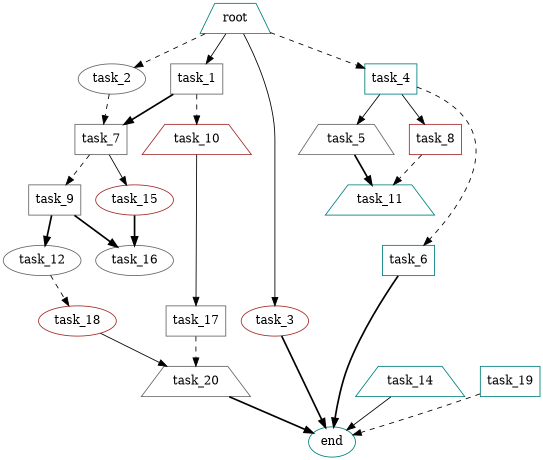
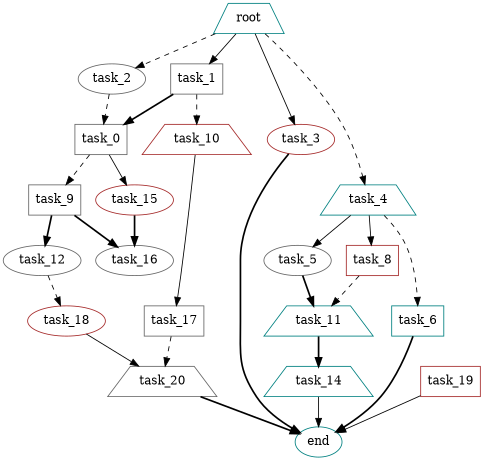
node "task_4": shape box -> trapezium
node "task_7": label "task_7" -> "task_0"
node "task_5": shape trapezium -> ellipse
edge "task_11" -> "task_14": added
node "task_19": color teal -> brown
edge "task_19" -> "end": style dashed -> solid
